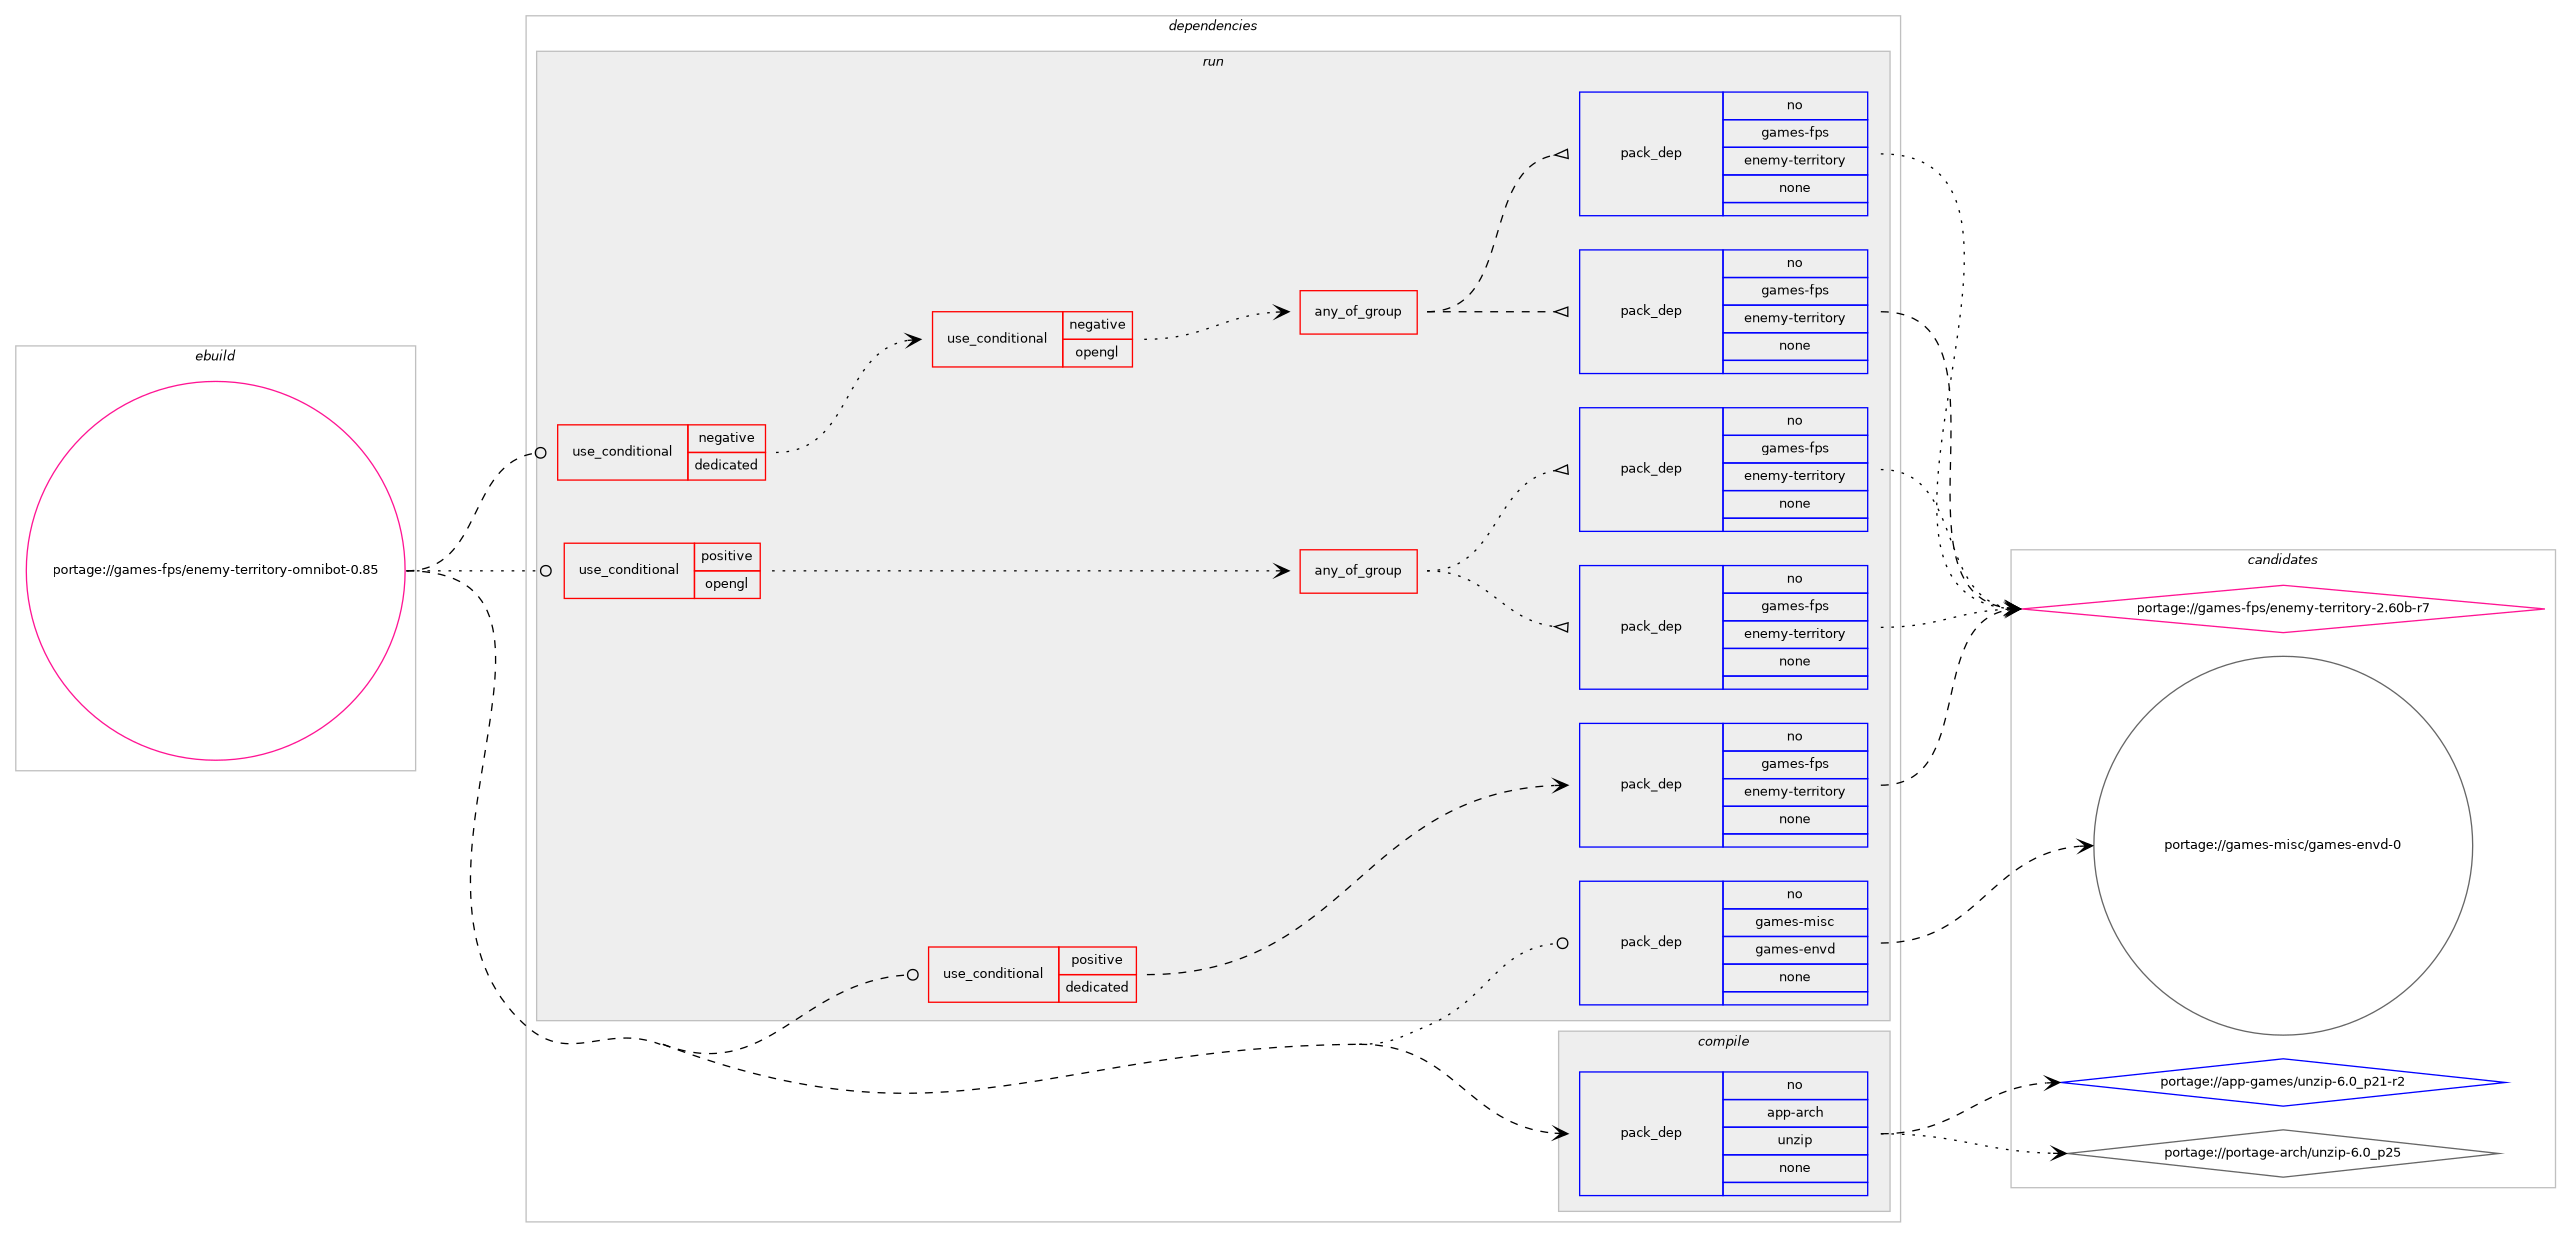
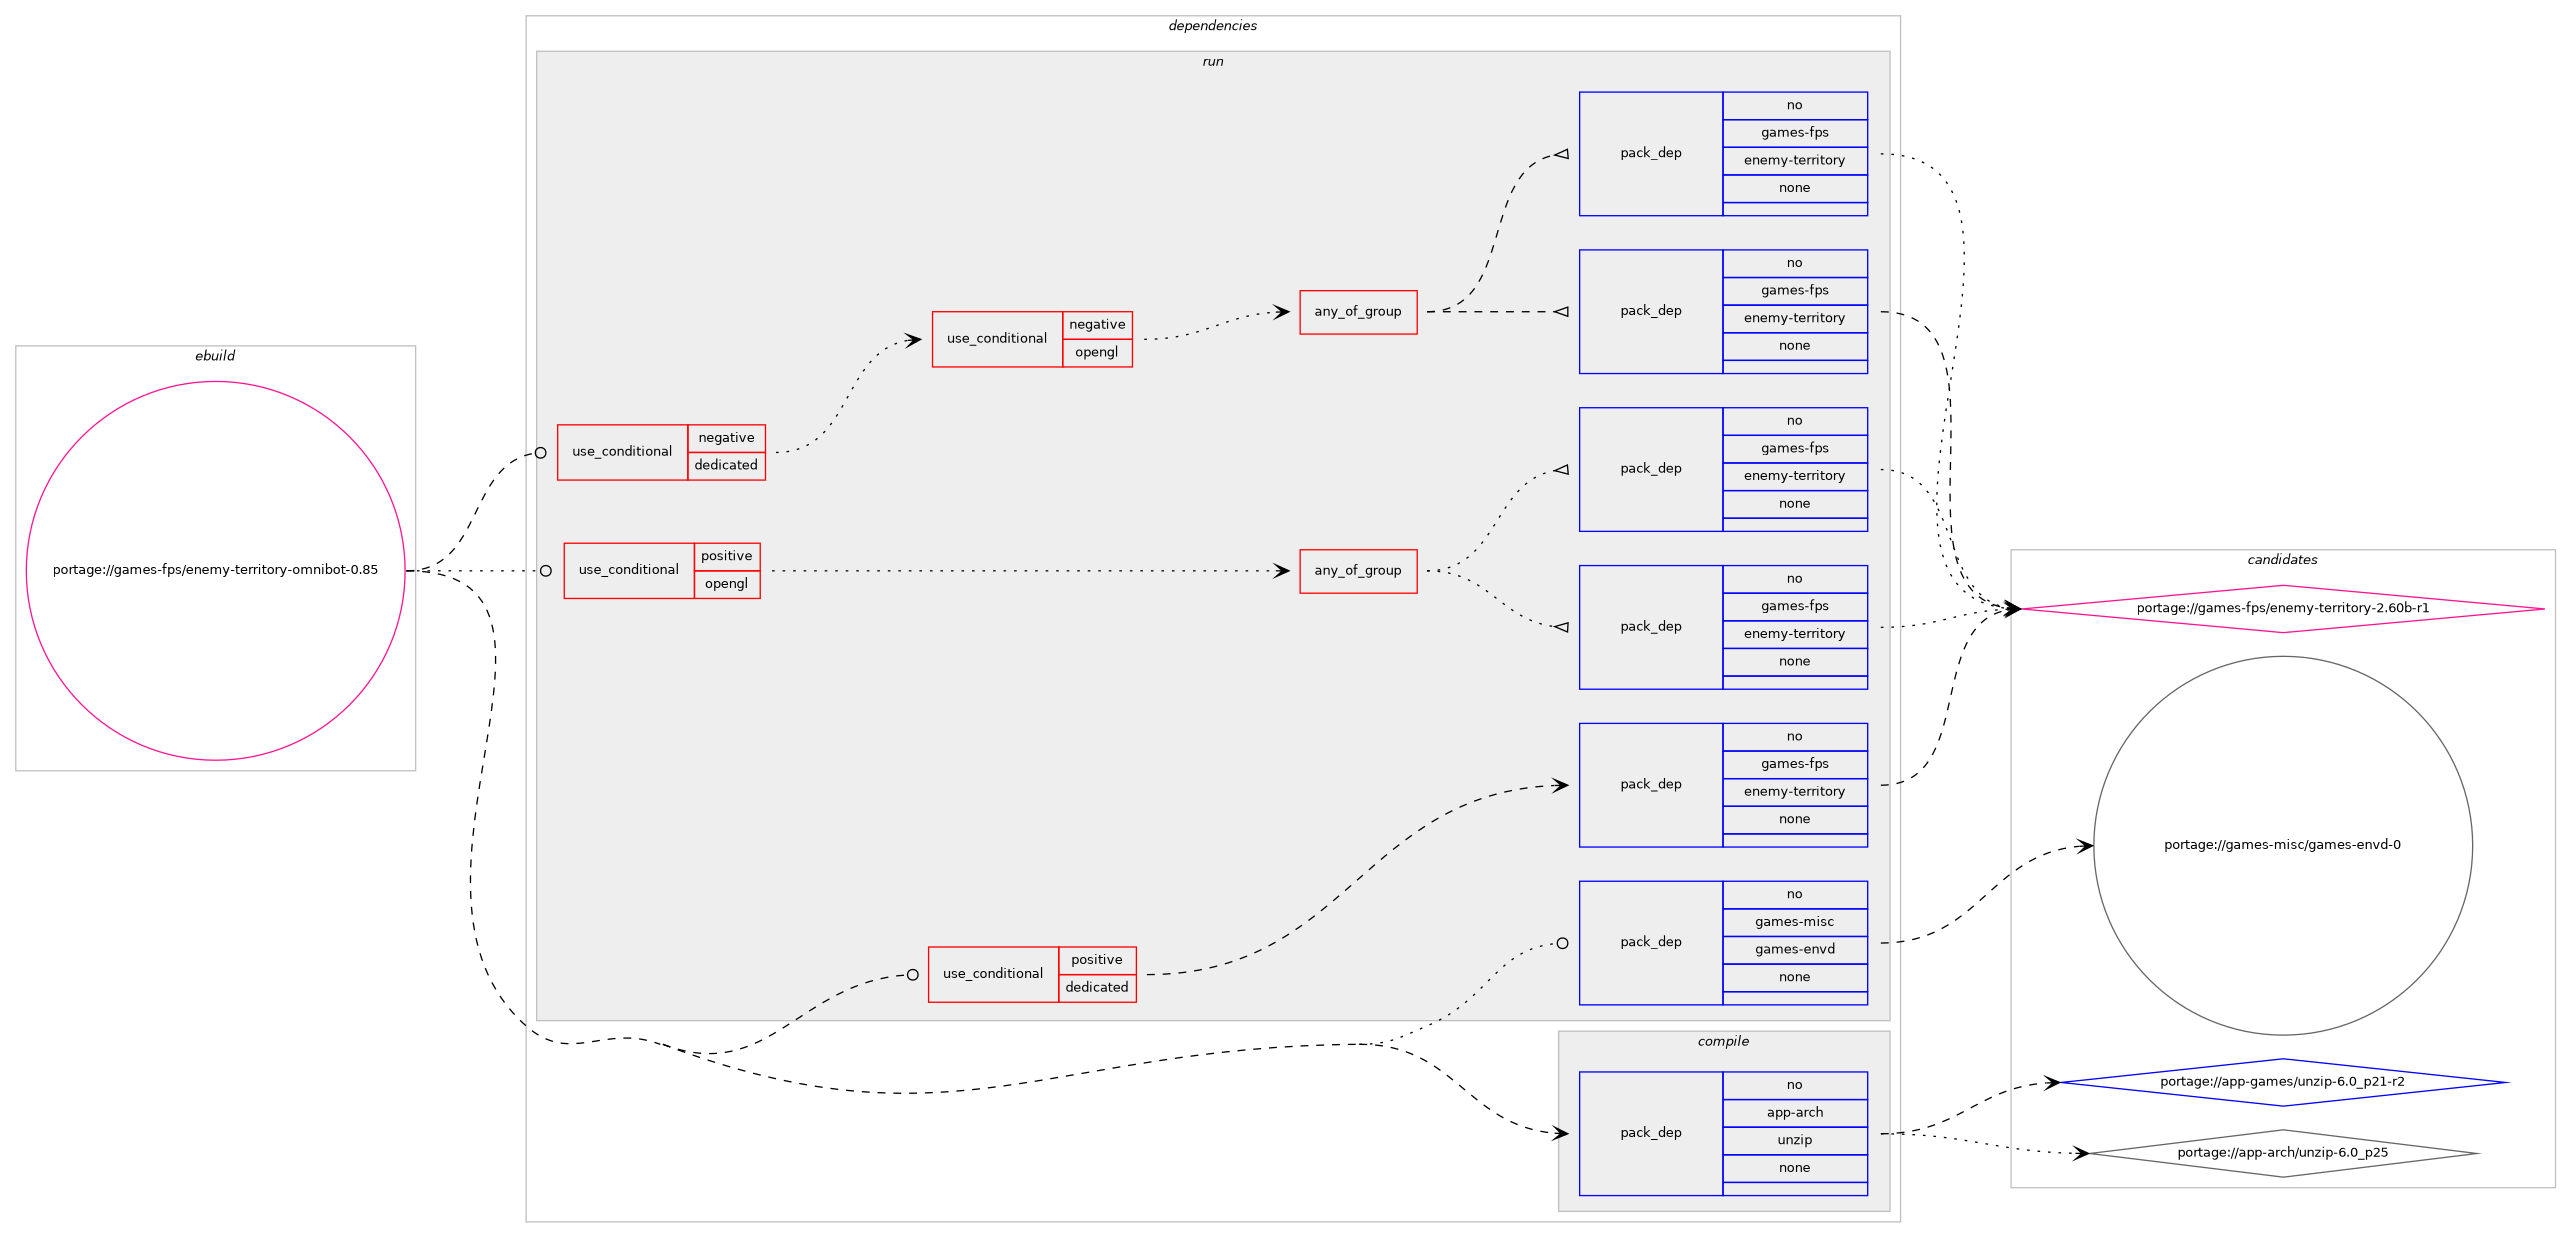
node "portage://games-fps/enemy-territory-2.60b-r7": label "portage://games-fps/enemy-territory-2.60b-r7" -> "portage://games-fps/enemy-territory-2.60b-r1"
node "portage://portage-arch/unzip-6.0_p25": label "portage://portage-arch/unzip-6.0_p25" -> "portage://app-arch/unzip-6.0_p25"
